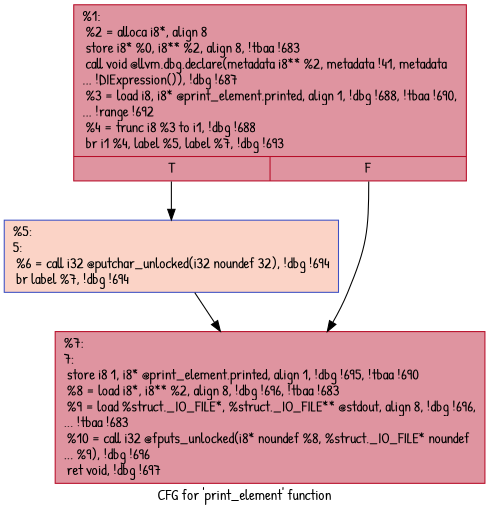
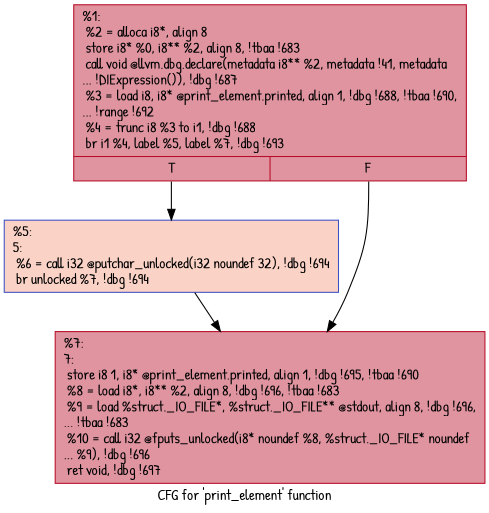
node "%5:": text "br label %7, !dbg !694" -> "br unlocked %7, !dbg !694"
